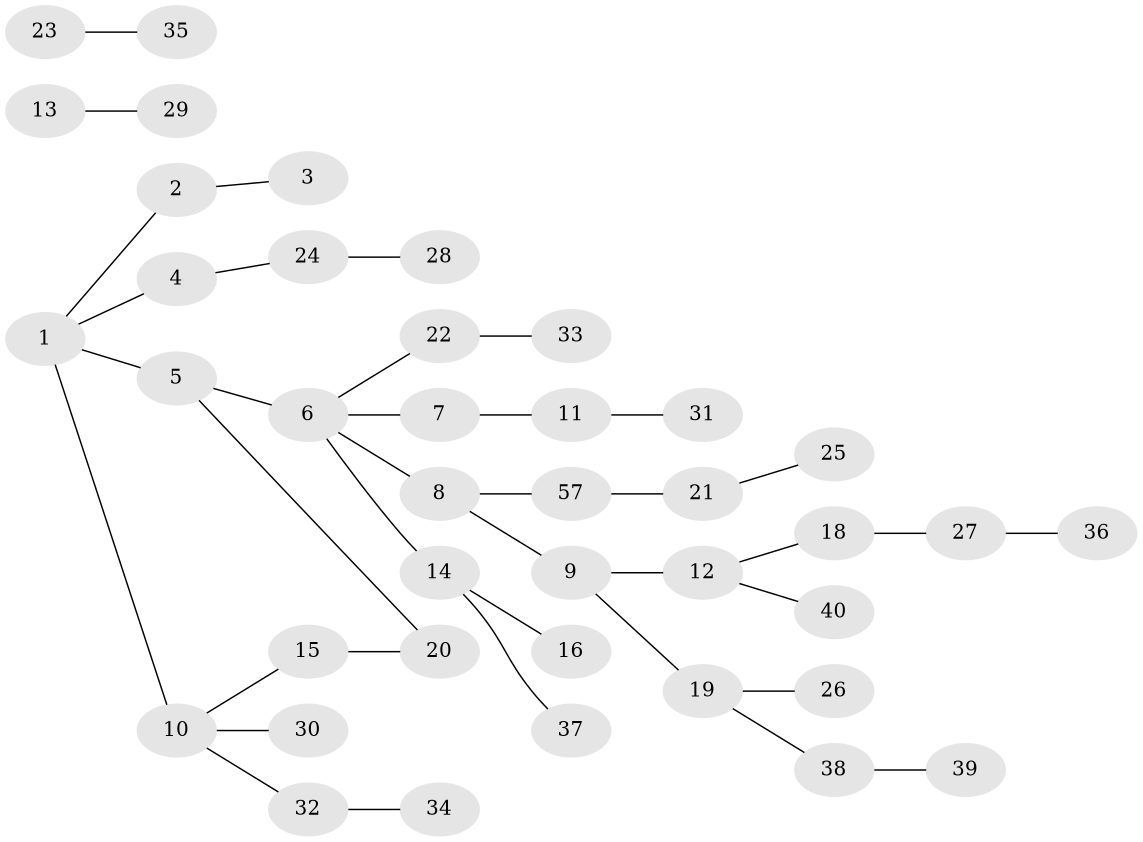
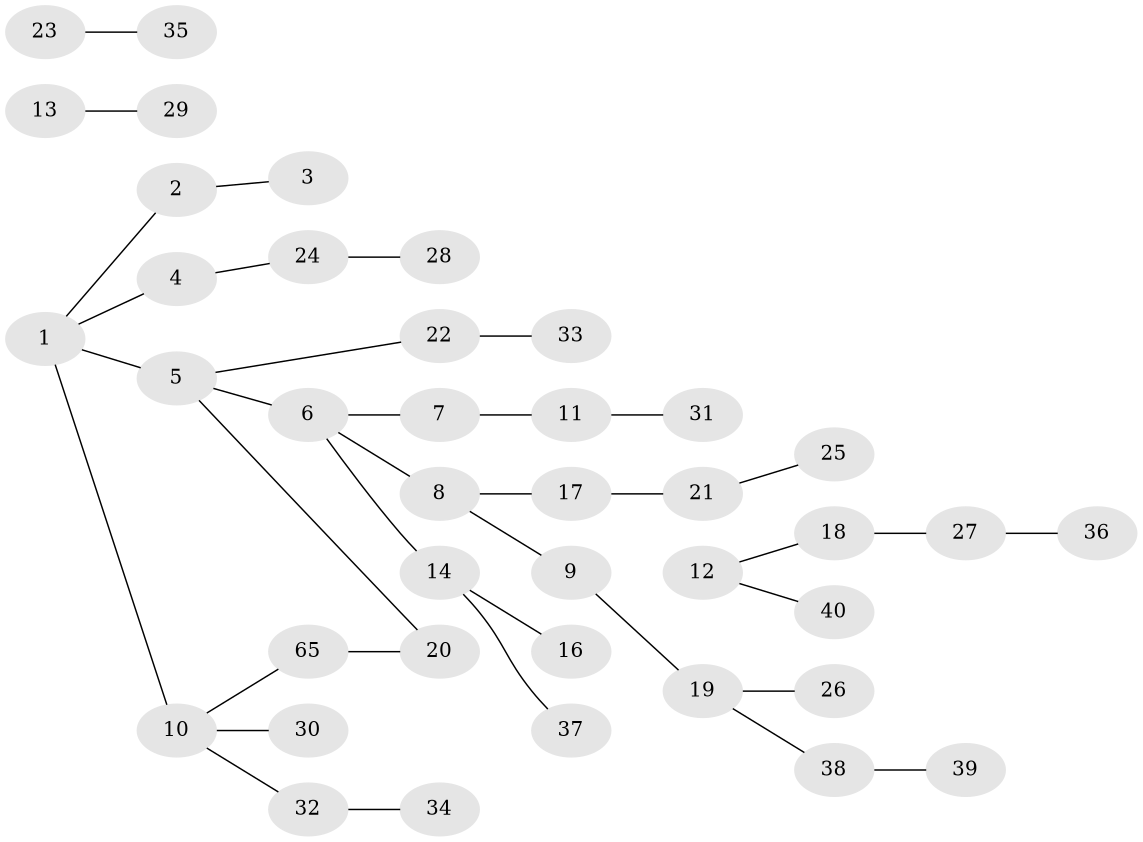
edge "22" -- "6": now "22" -- "5"
node "57": label "57" -> "17"
edge "9" -- "12": removed
node "15": label "15" -> "65"
